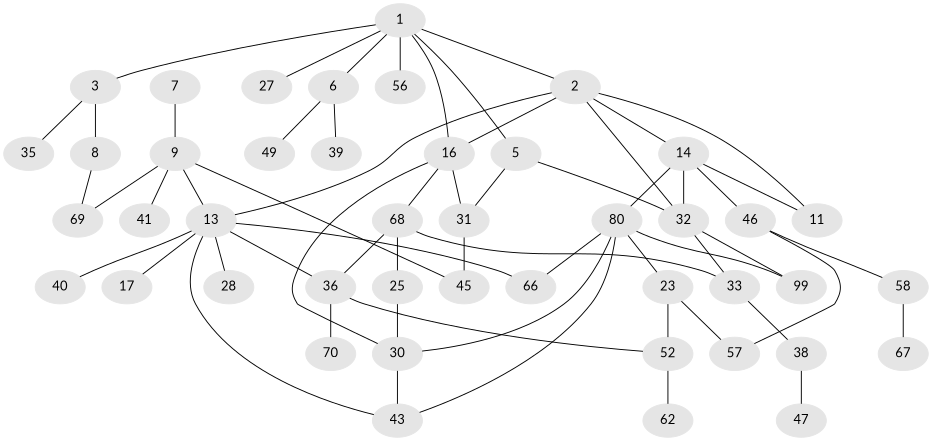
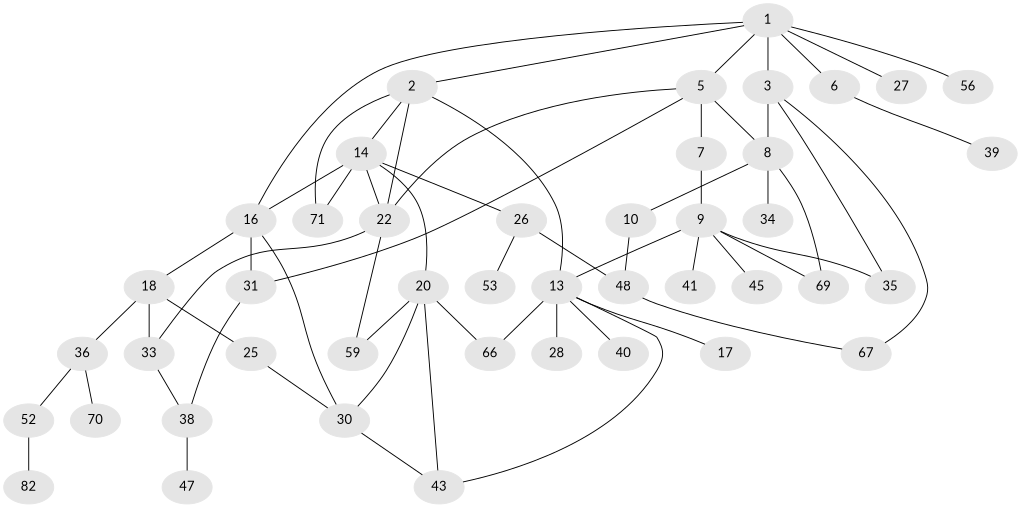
edge "2" -- "16": now "14" -- "16"
edge "5" -- "8": added
edge "5" -- "7": added
node "49": removed
edge "3" -- "67": added
node "68": label "68" -> "18"
node "80": label "80" -> "20"
node "10": added
node "32": label "32" -> "22"
node "46": label "46" -> "26"
node "34": added
node "11": label "11" -> "71"
edge "13" -- "36": removed
edge "31" -- "45": now "31" -- "38"
edge "9" -- "35": added
node "23": removed
node "99": label "99" -> "59"
node "58": label "58" -> "48"
node "57": label "57" -> "53"
node "62": label "62" -> "82"
